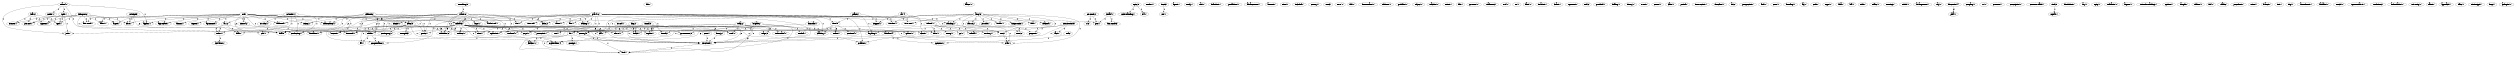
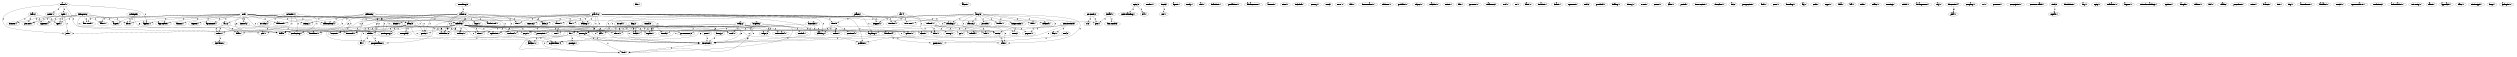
node "reserve(5)": label "reserve(5)" -> "reserve(2)"
node "territory(1)": label "territory(1)" -> "bear(1)"
